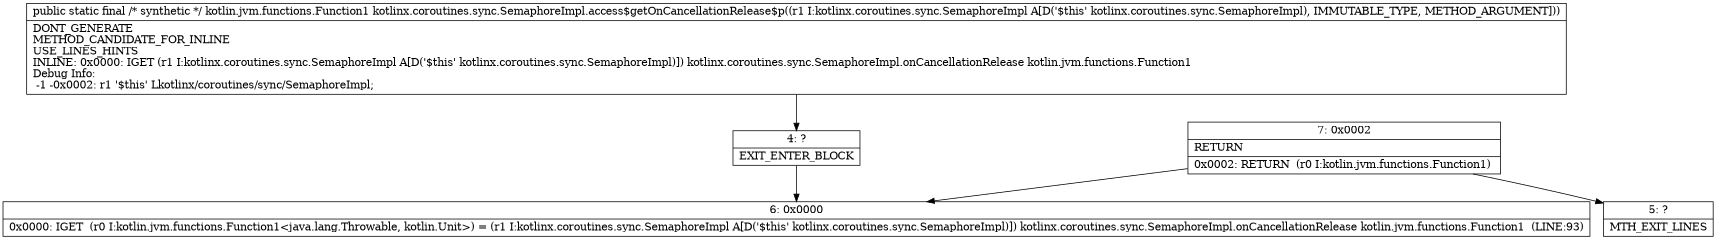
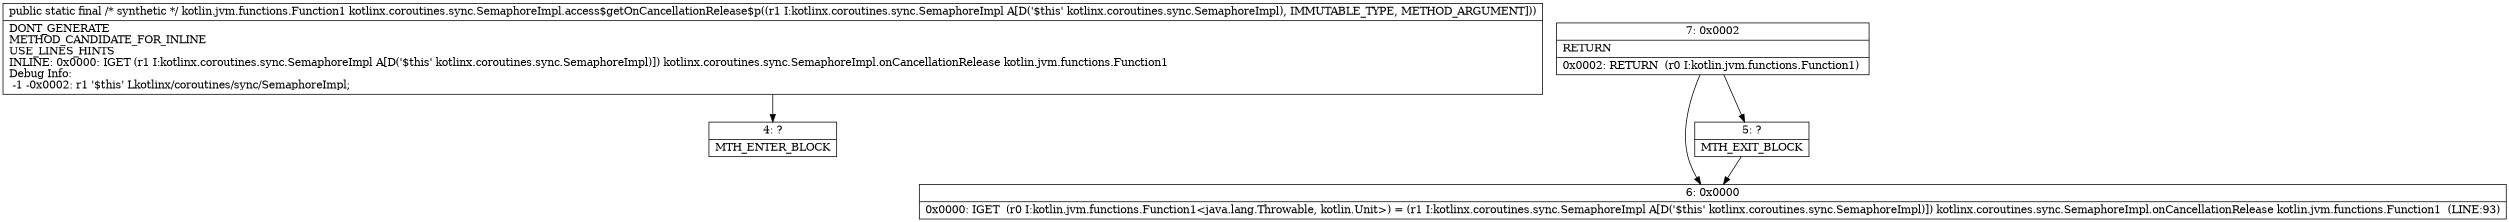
node "4: ?": text "EXIT_ENTER_BLOCK" -> "MTH_ENTER_BLOCK"
edge "4: ?" -> "6: 0x0000": now "5: ?" -> "6: 0x0000"
node "5: ?": text "MTH_EXIT_LINES" -> "MTH_EXIT_BLOCK"
